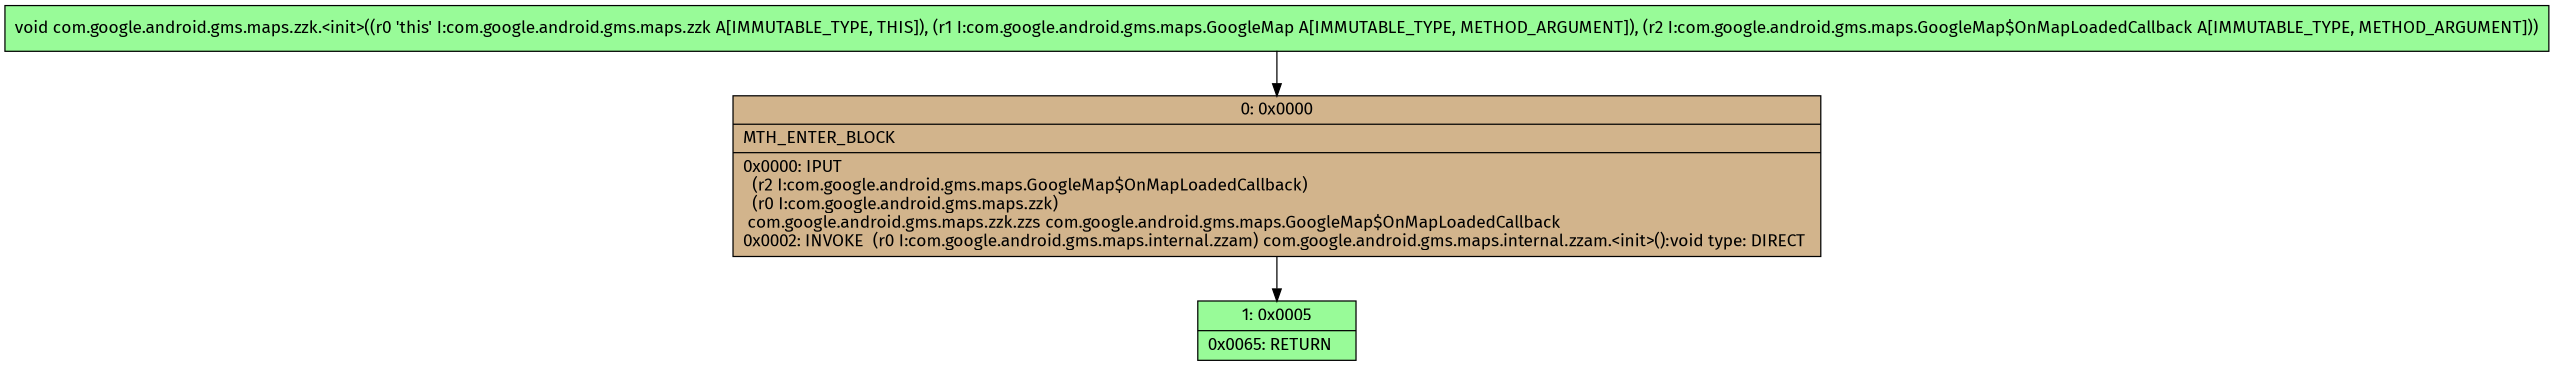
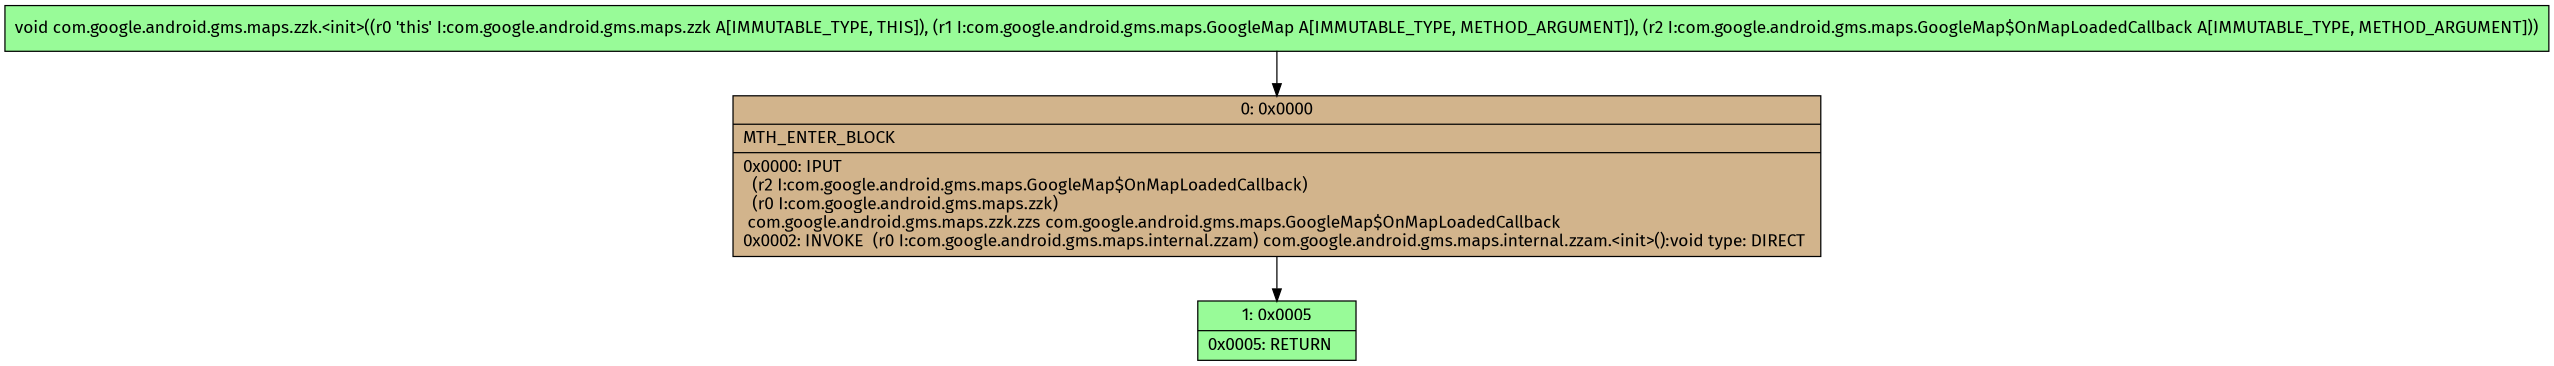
node "1: 0x0005": text "0x0065: RETURN" -> "0x0005: RETURN"
